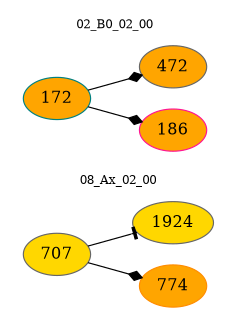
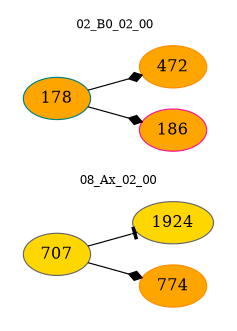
node "472": color gray40 -> darkorange
node "172": label "172" -> "178"
